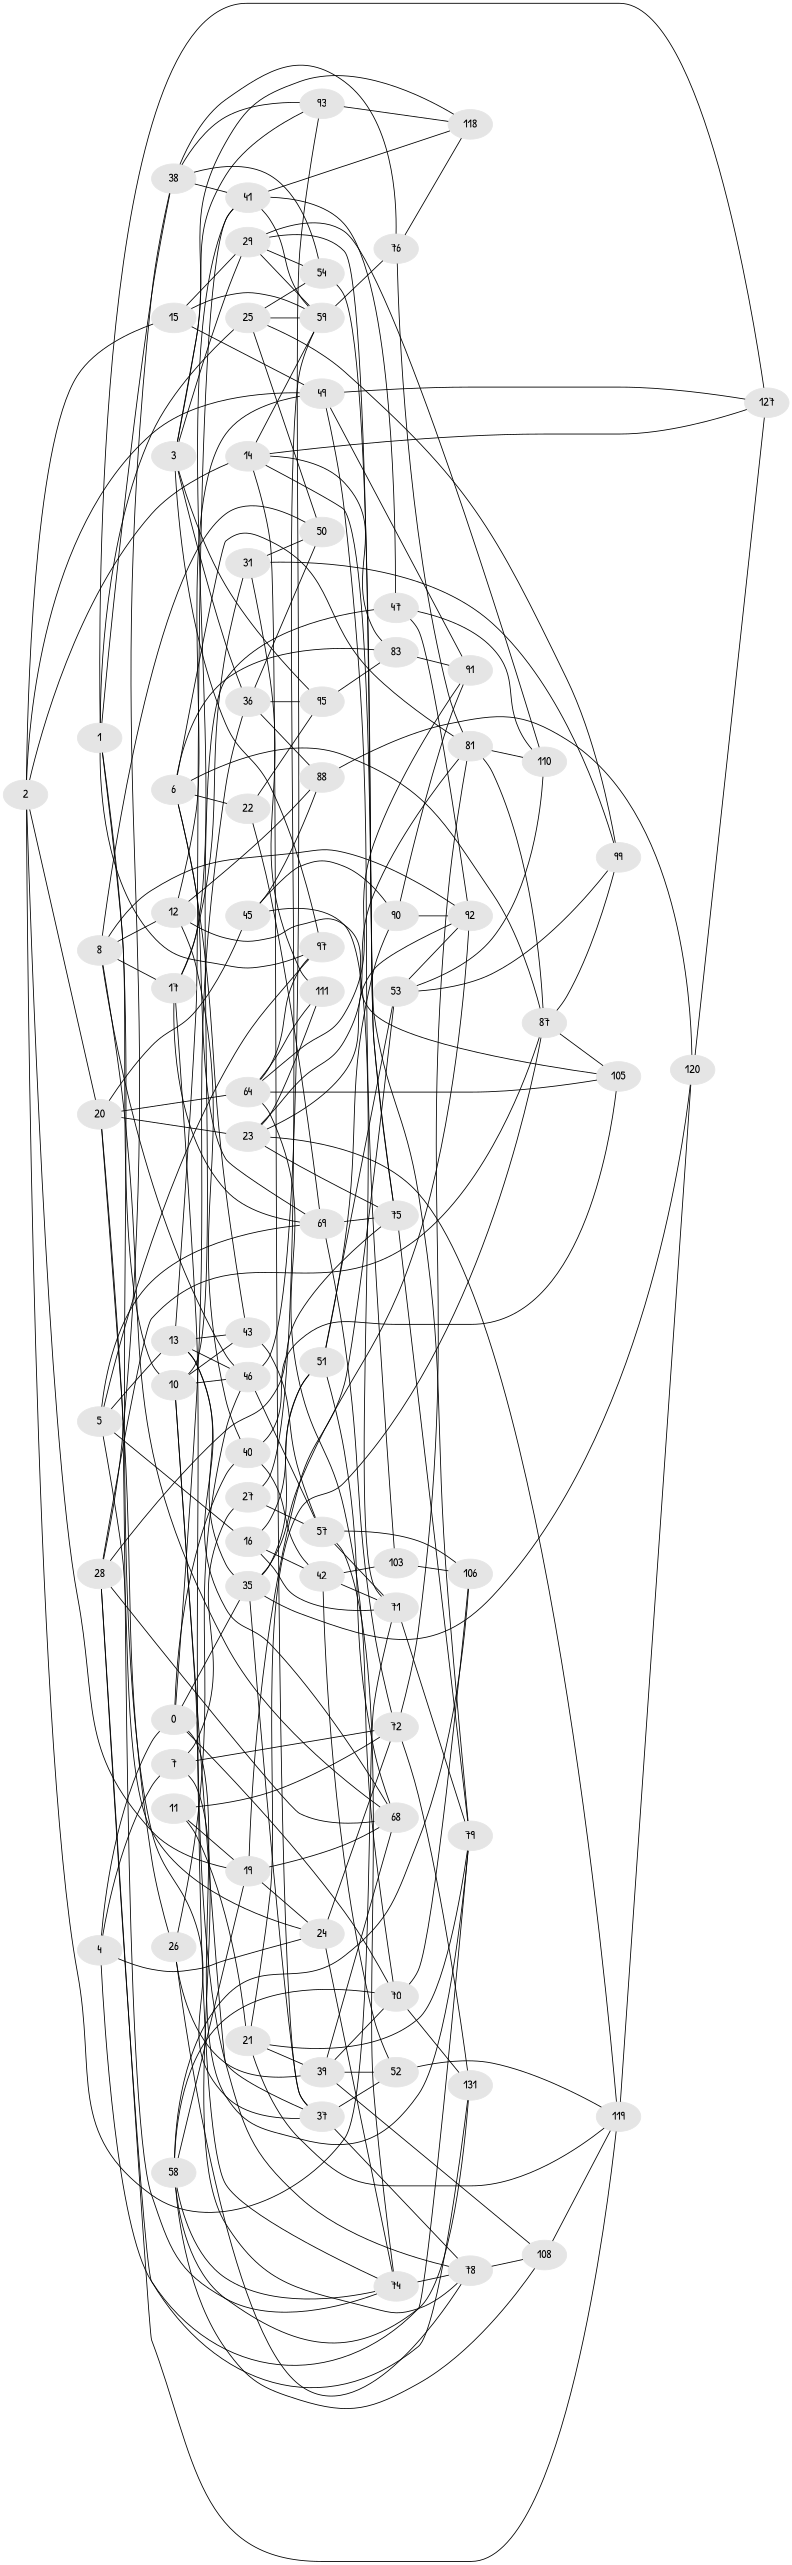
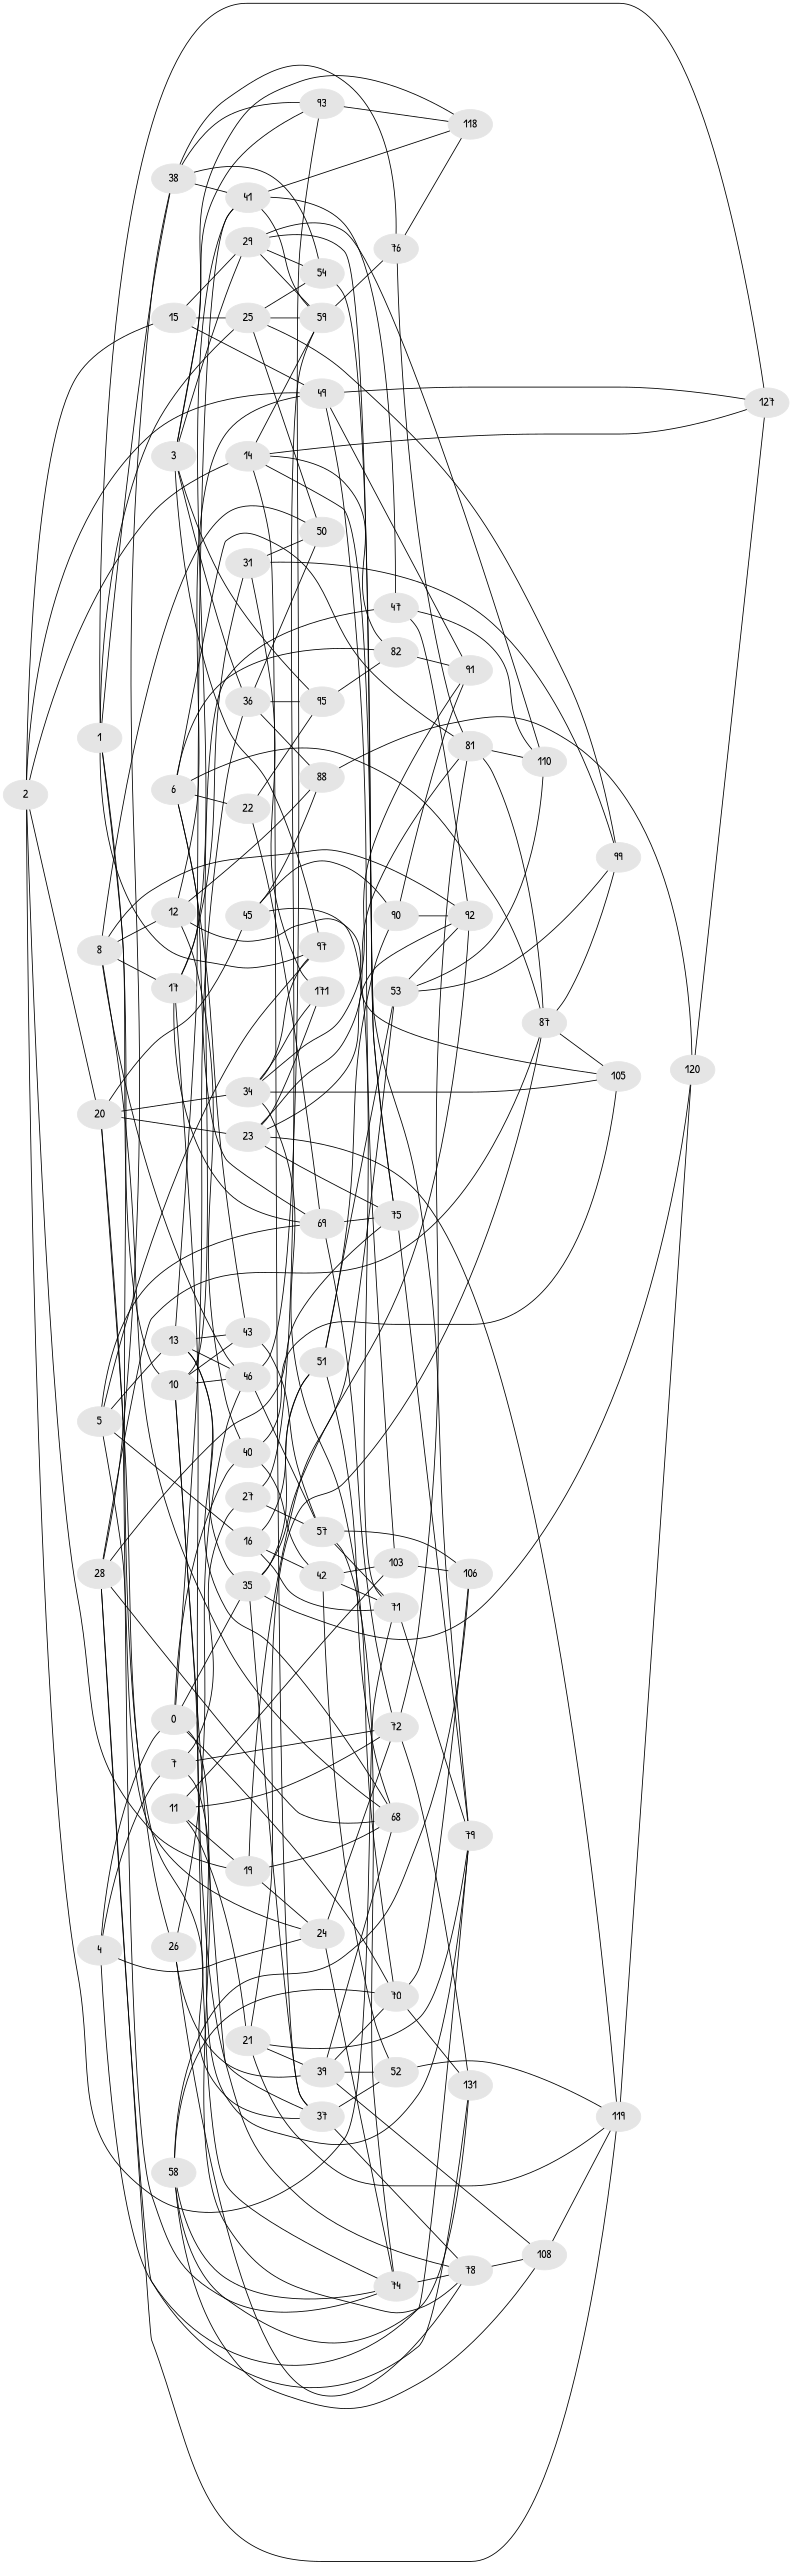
edge "15" -- "59": now "15" -- "25"
node "83": label "83" -> "82"
node "111": label "111" -> "171"
node "64": label "64" -> "34"
edge "103" -- "11": added
edge "19" -- "58": removed
